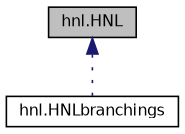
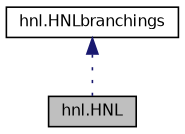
edge "hnl.HNLbranchings" -> "hnl.HNL": reversed
